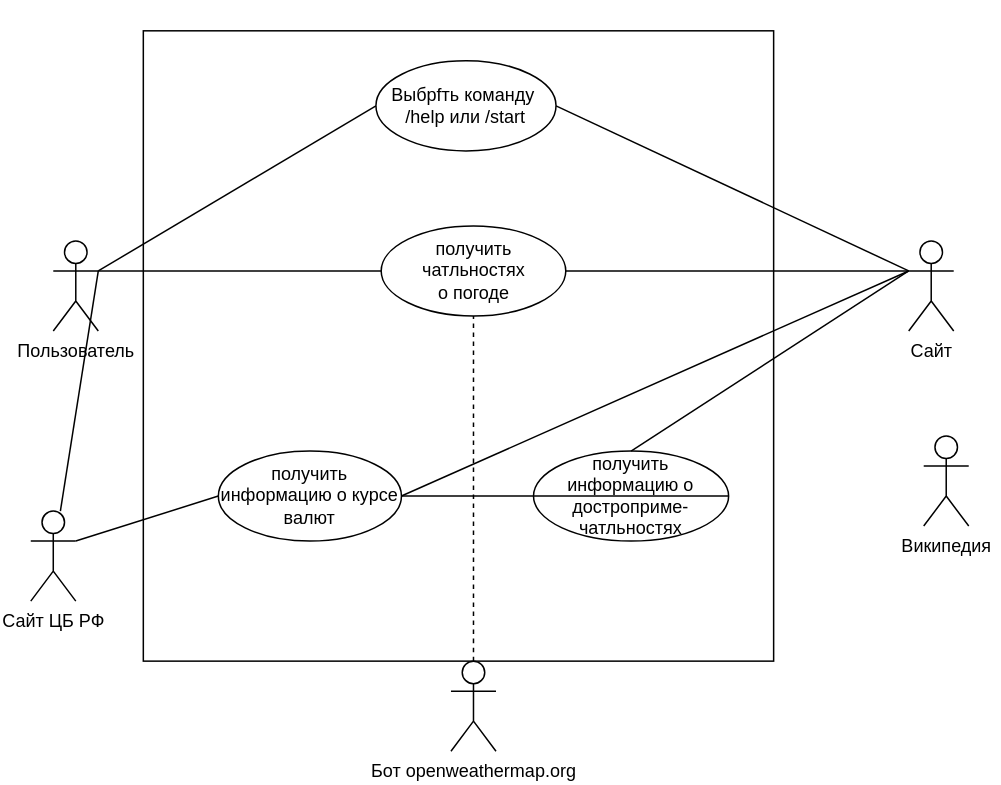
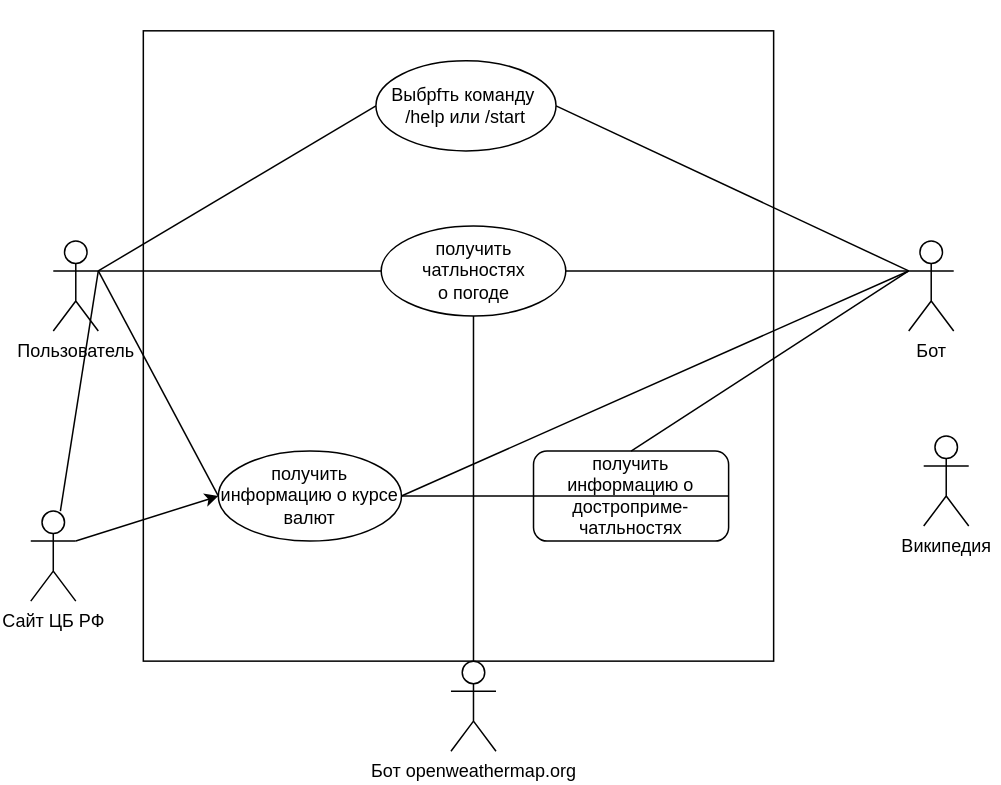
node "Сайт": label "Сайт" -> "Бот"
edge "Пользователь" -- "получить информацию о курсе валют": added
edge "получить чатльностях о погоде" -- "Бот openweathermap.org": style dashed -> solid
node "получить информацию о достроприме-чатльностях": shape ellipse -> rounded rectangle
edge "получить информацию о курсе валют" -- "Сайт ЦБ РФ": arrowhead none -> classic
